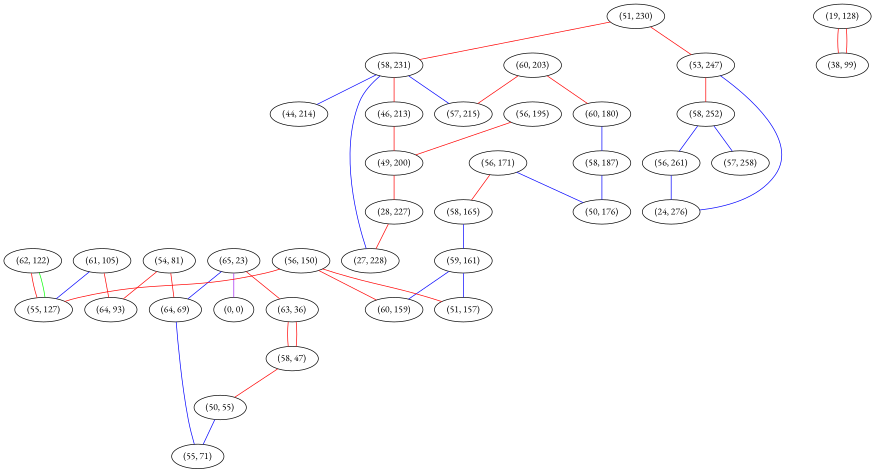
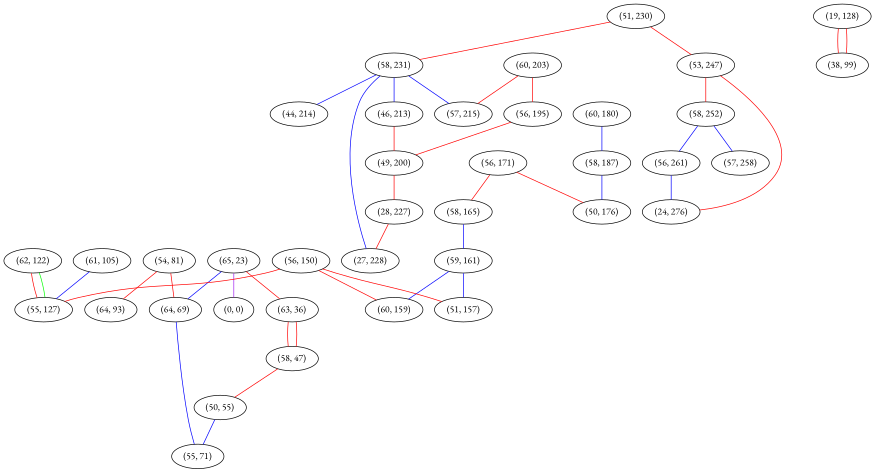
edge "(58, 231)" -- "(46, 213)": color red -> blue
edge "(60, 203)" -- "(60, 180)": now "(60, 203)" -- "(56, 195)"
edge "(53, 247)" -- "(24, 276)": color blue -> red
edge "(56, 171)" -- "(50, 176)": color blue -> red
edge "(61, 105)" -- "(64, 93)": removed
